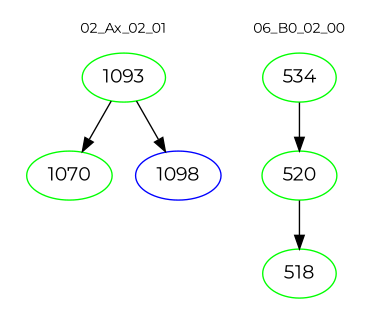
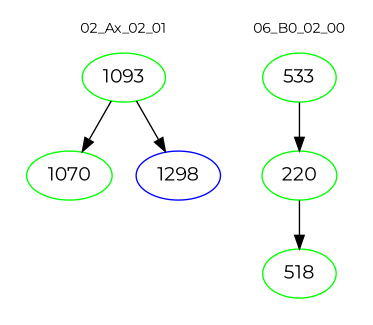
node "534": label "534" -> "533"
node "1098": label "1098" -> "1298"
node "520": label "520" -> "220"
